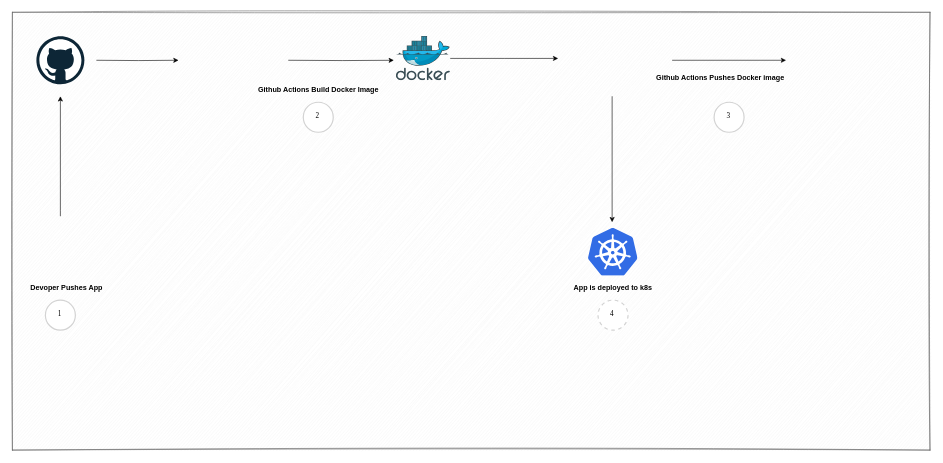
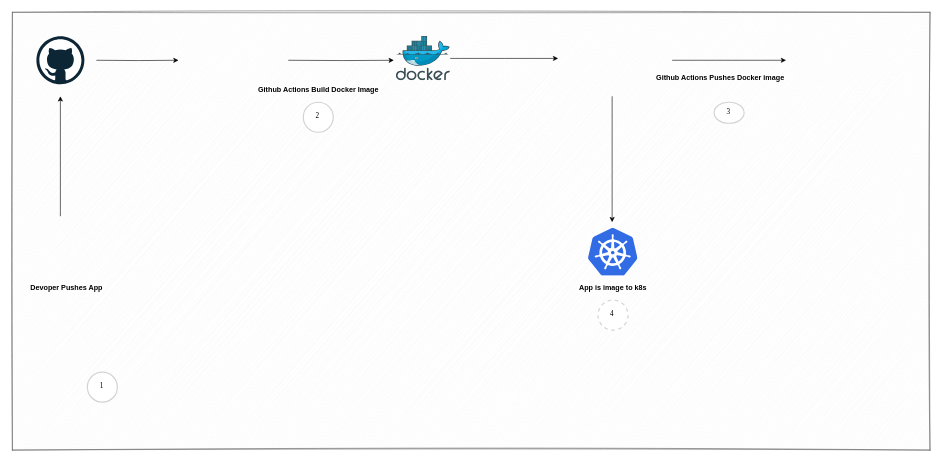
node "3": size 30x30 -> 30x21
node "App is deployed to k8s": label "App is deployed to k8s" -> "App is image to k8s"
node "1": moved (60, 315) -> (102, 387)
